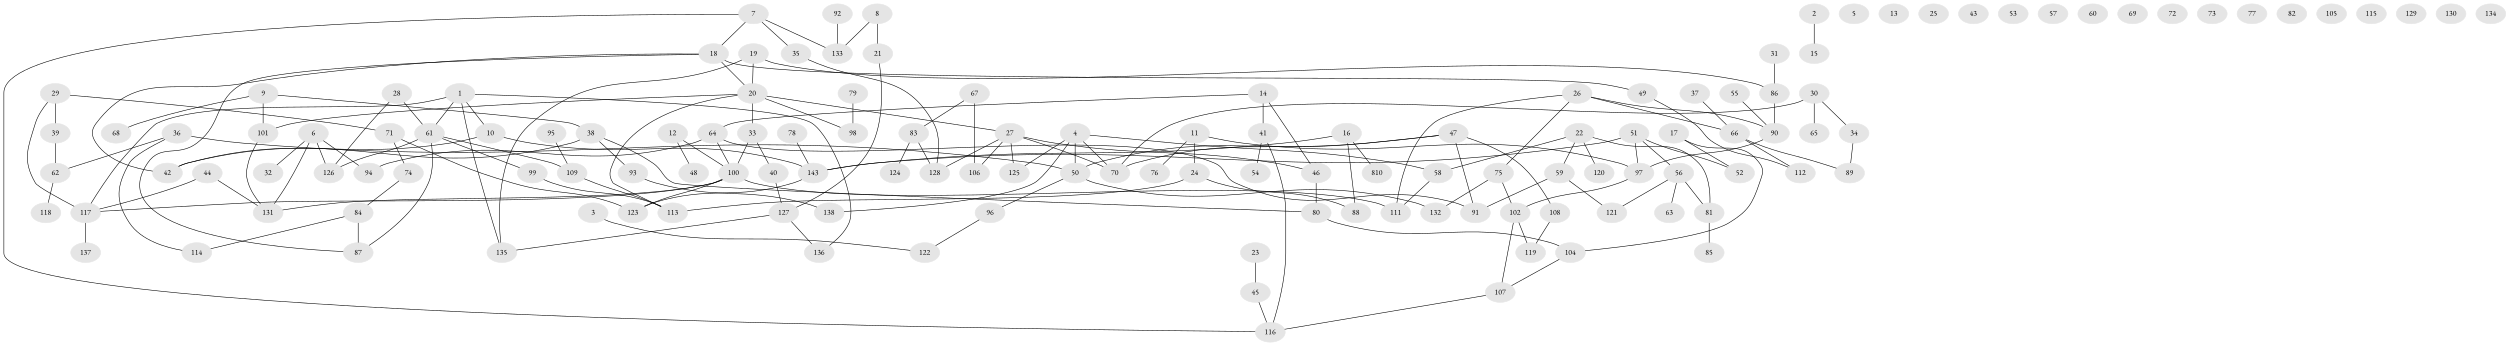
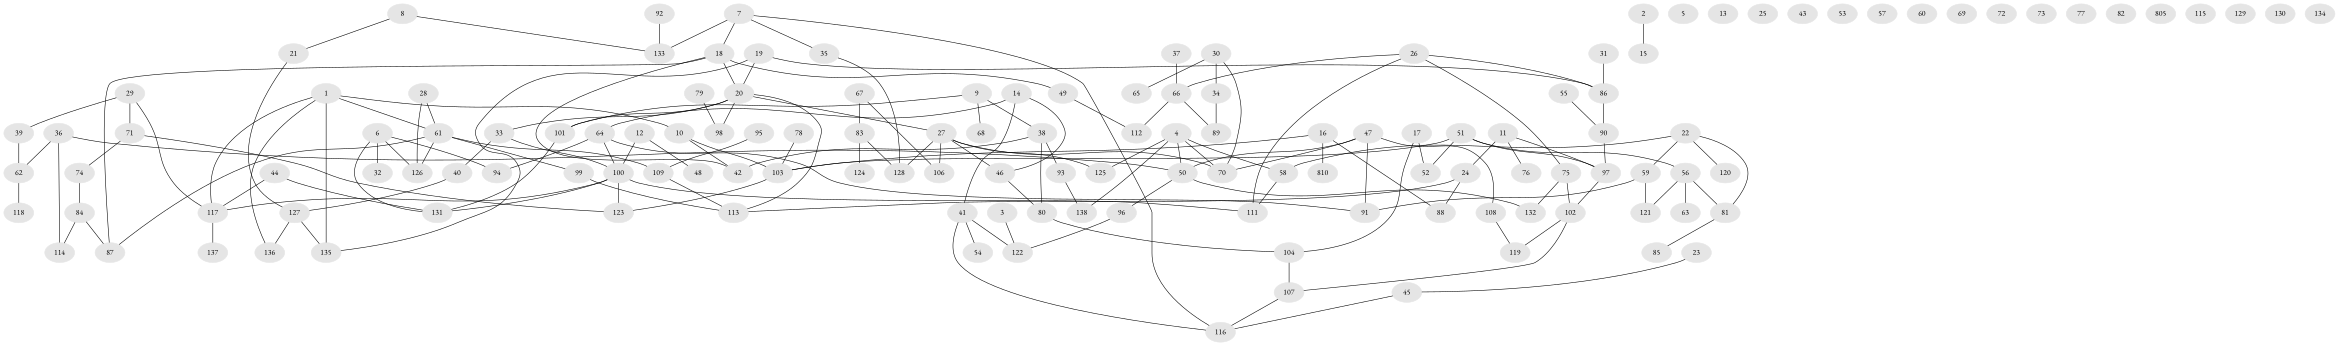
node "105": label "105" -> "805"
edge "26" -- "90": now "26" -- "86"
node "143": label "143" -> "103"
edge "41" -- "122": added
